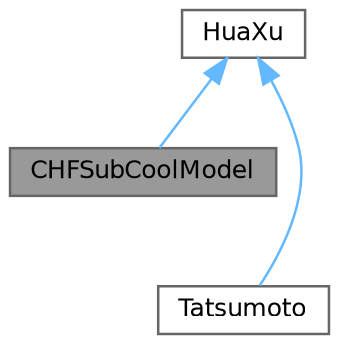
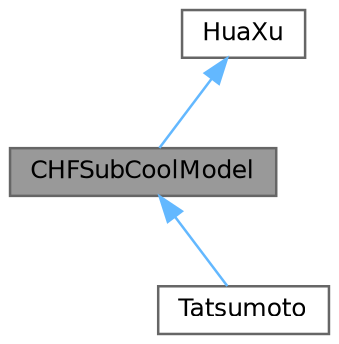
edge "Tatsumoto" -> "HuaXu": now "Tatsumoto" -> "CHFSubCoolModel"
